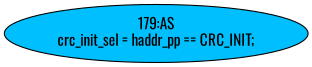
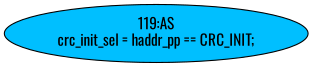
node "179:AS crc_init_sel = haddr_pp == CRC_INIT;": label "179:AS crc_init_sel = haddr_pp == CRC_INIT;" -> "119:AS crc_init_sel = haddr_pp == CRC_INIT;"
